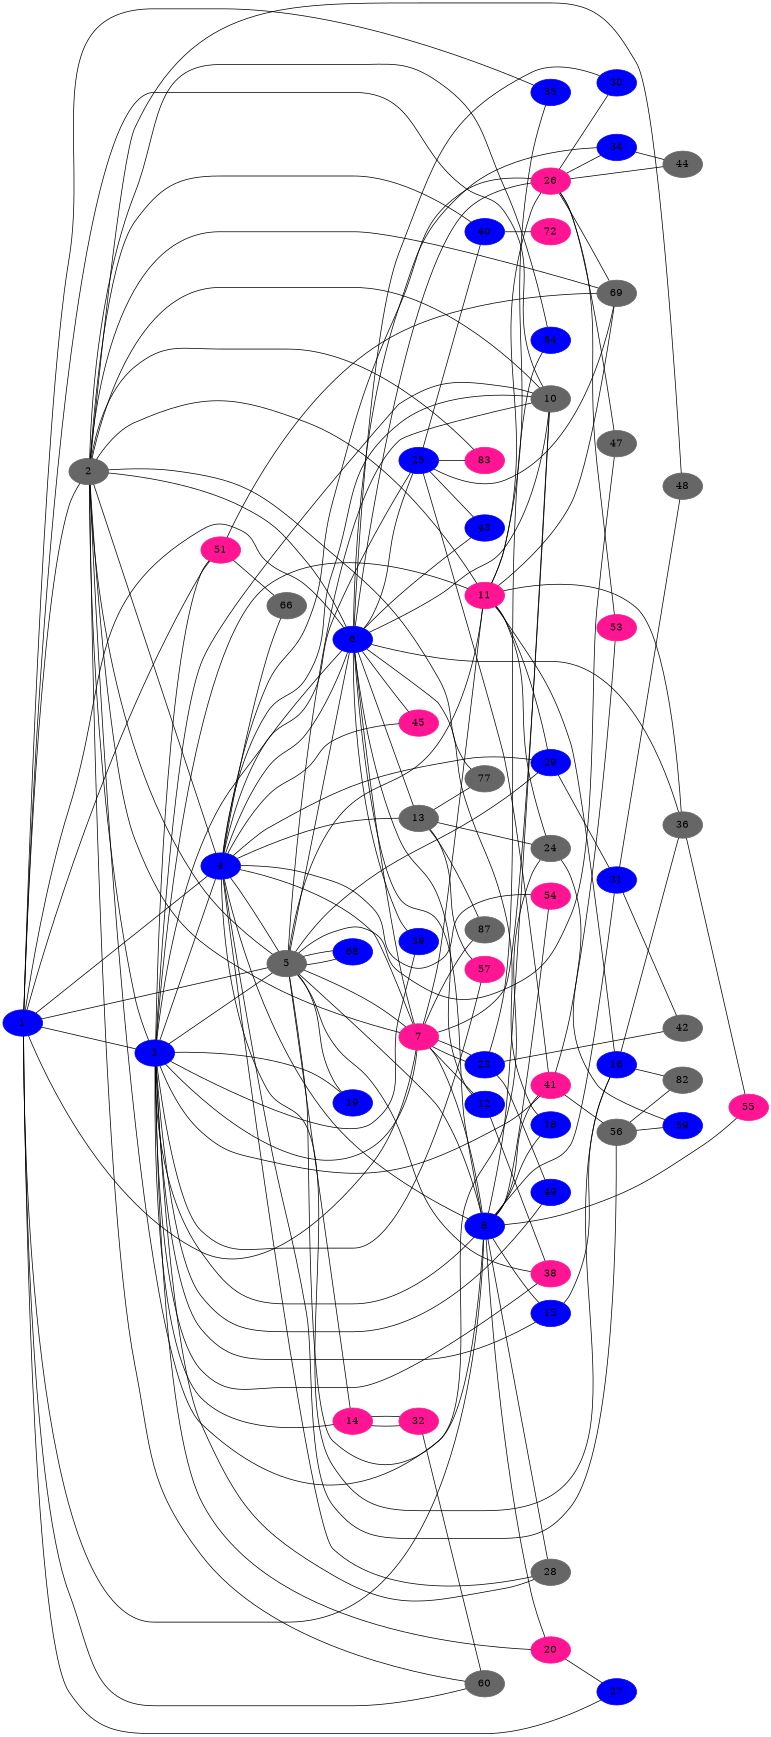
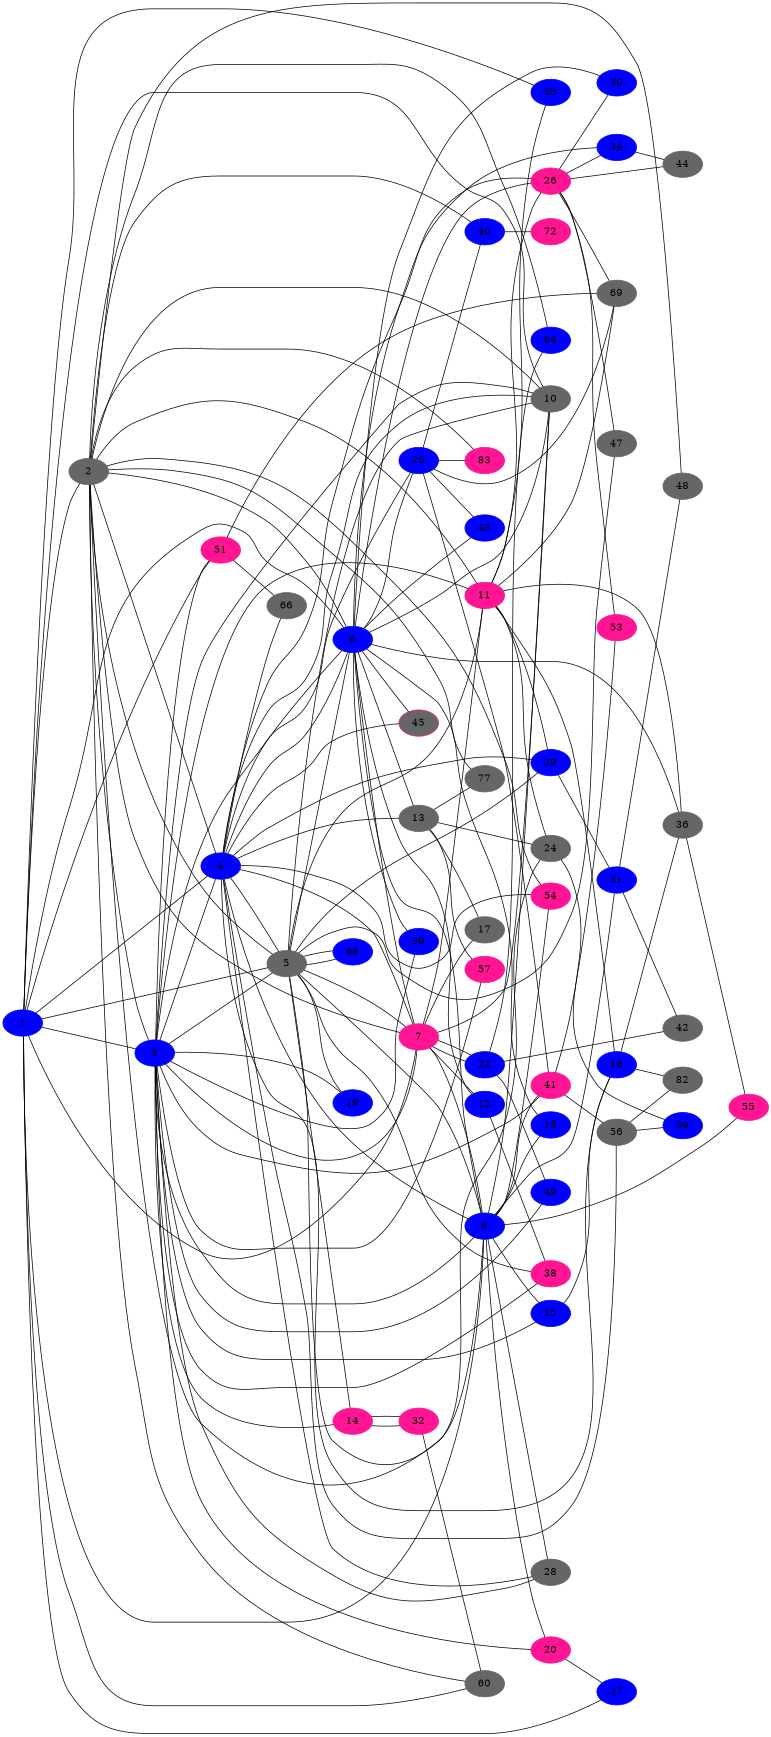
edge "69" -- "2": now "54" -- "2"
node "45": fillcolor deeppink -> gray40
node "87": label "87" -> "17"
